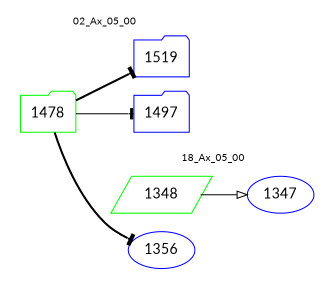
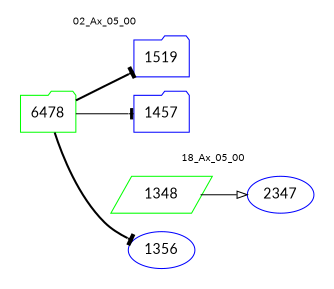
node "1478": label "1478" -> "6478"
node "1497": label "1497" -> "1457"
node "1347": label "1347" -> "2347"
